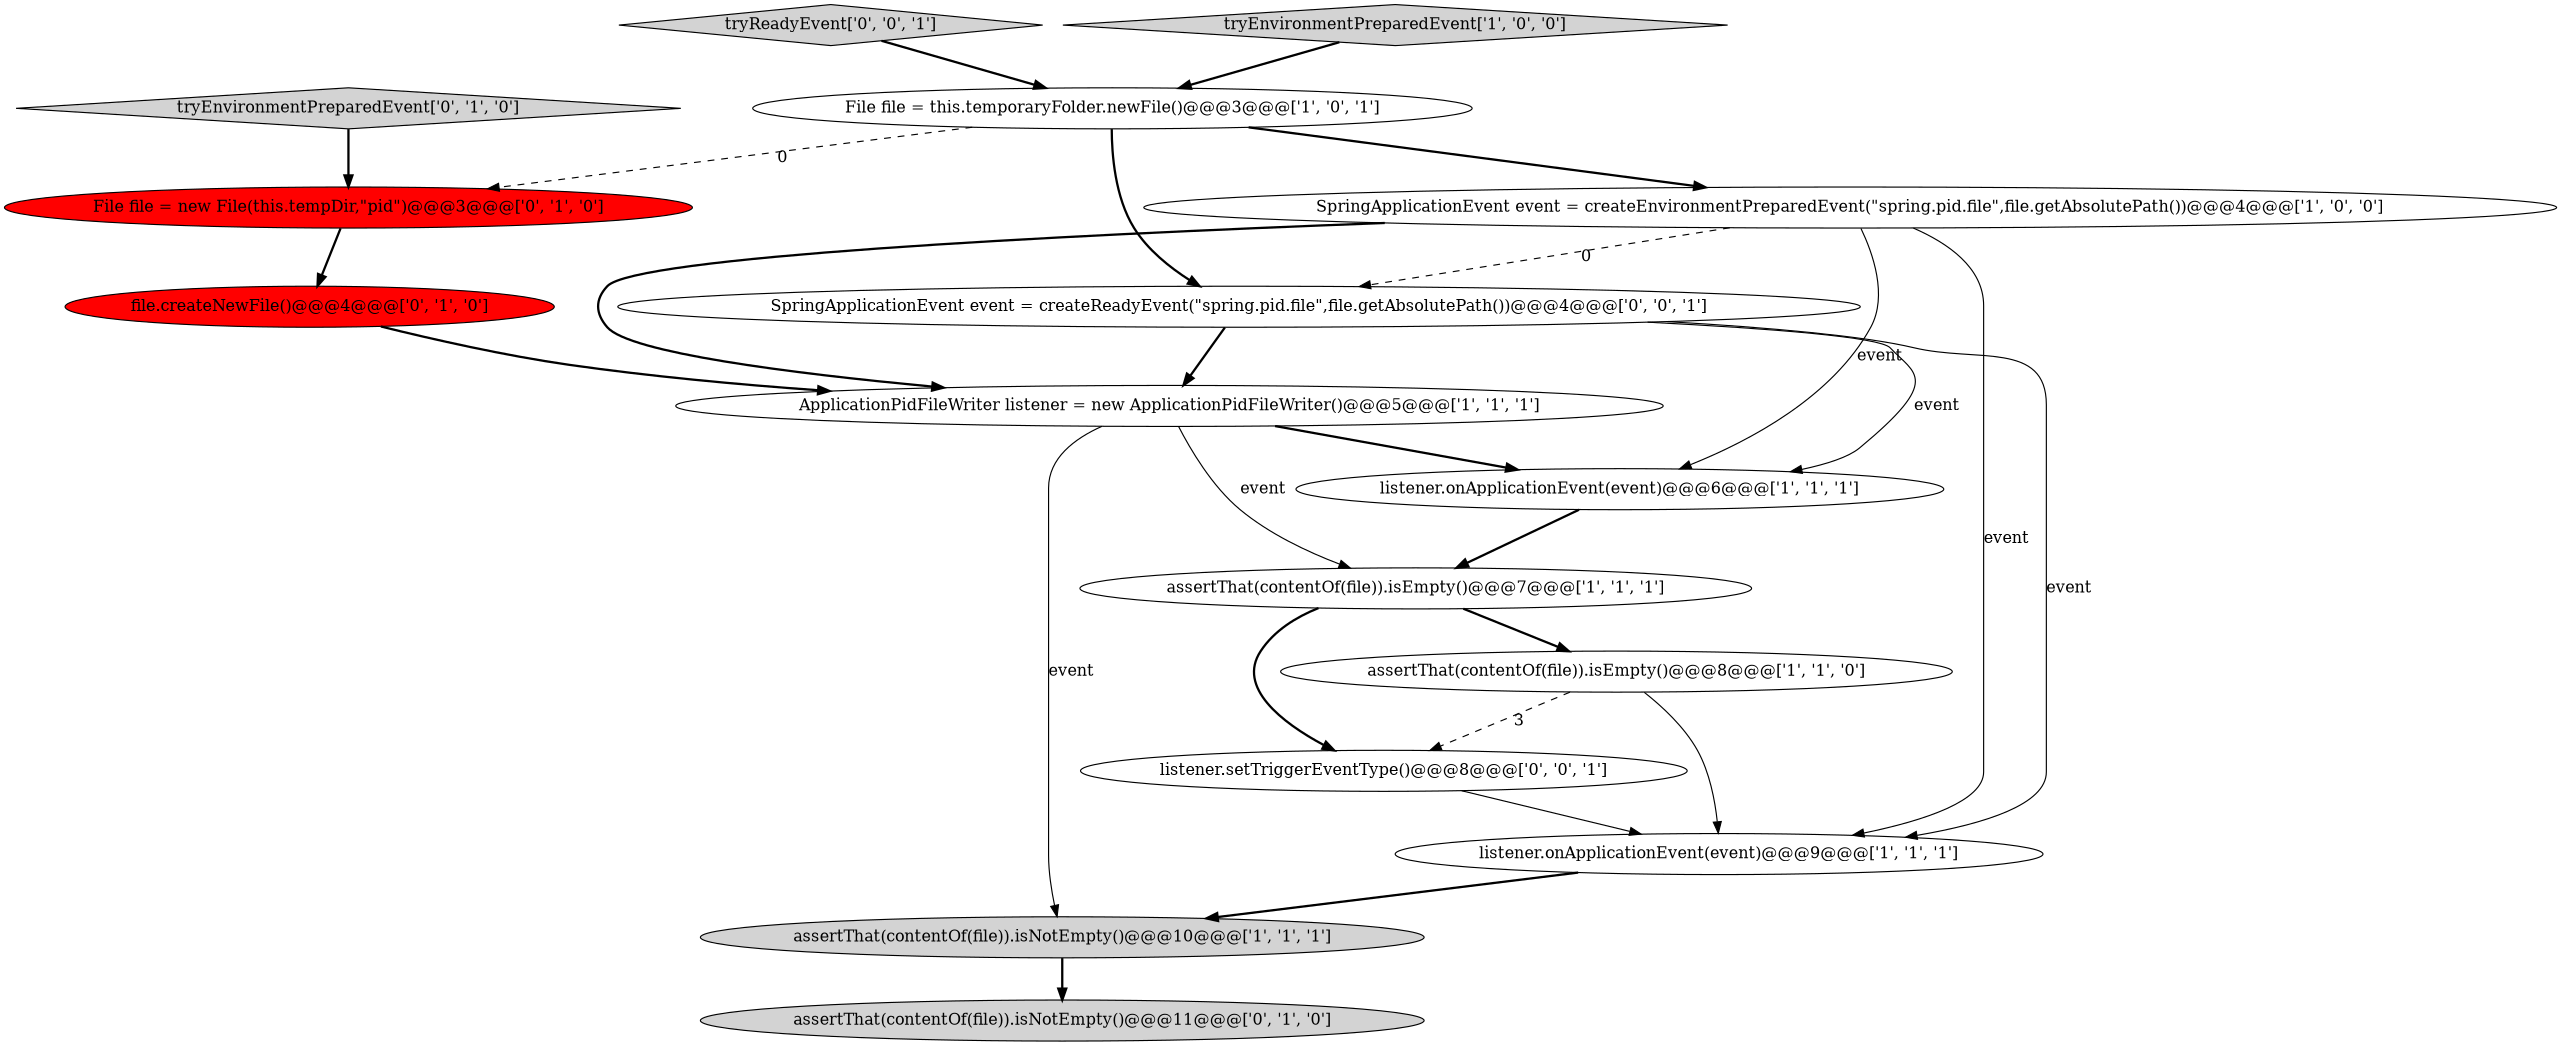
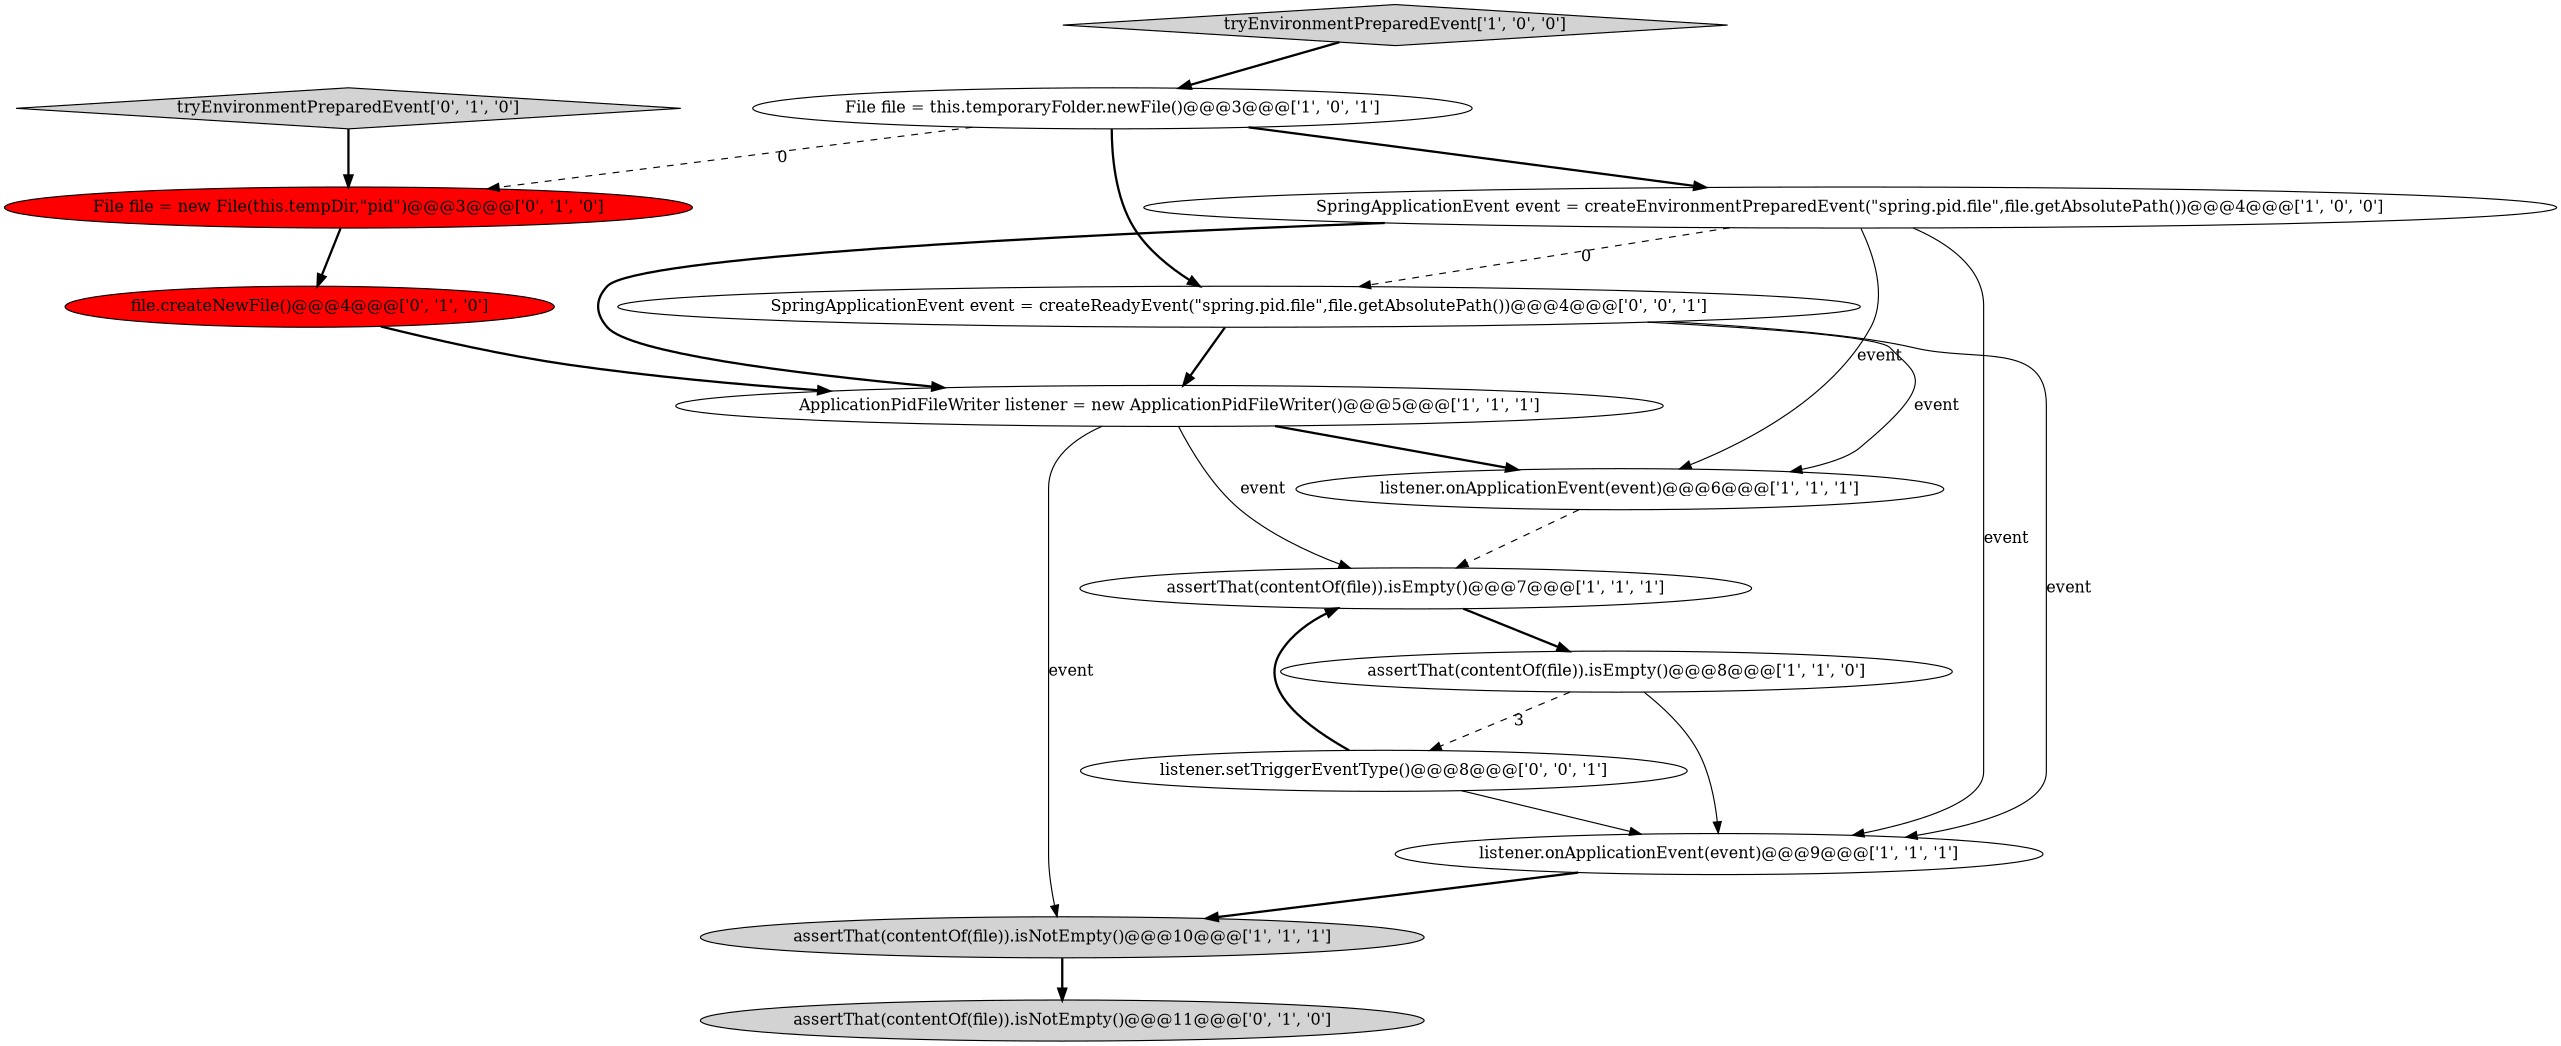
node "tryReadyEvent['0', '0', '1']": removed
edge "listener.onApplicationEvent(event)@@@6@@@['1', '1', '1']" -> "assertThat(contentOf(file)).isEmpty()@@@7@@@['1', '1', '1']": style bold -> dashed
edge "assertThat(contentOf(file)).isEmpty()@@@7@@@['1', '1', '1']" -> "listener.setTriggerEventType()@@@8@@@['0', '0', '1']": reversed
